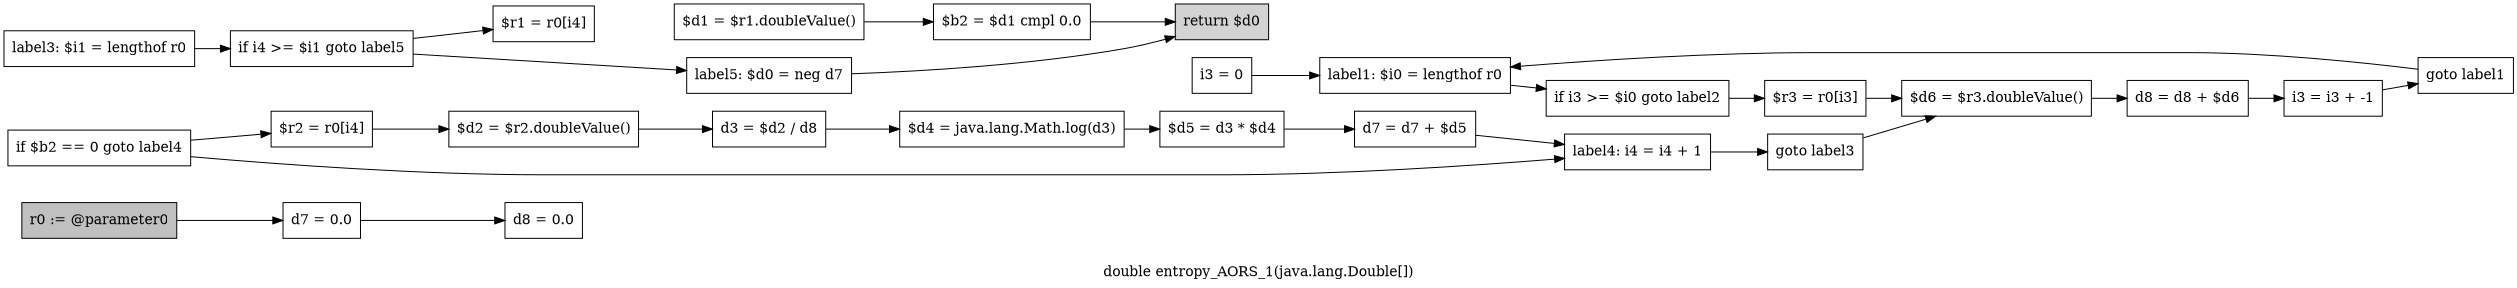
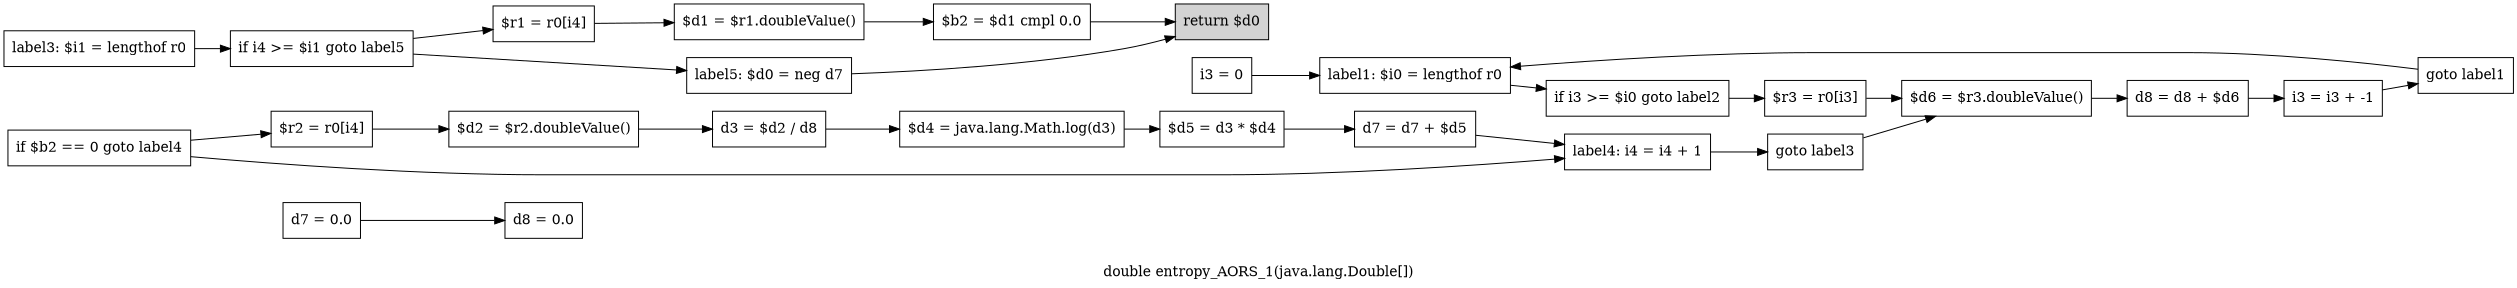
edge "$r1 = r0[i4]" -> "$d1 = $r1.doubleValue()": added
node "r0 := @parameter0": removed
